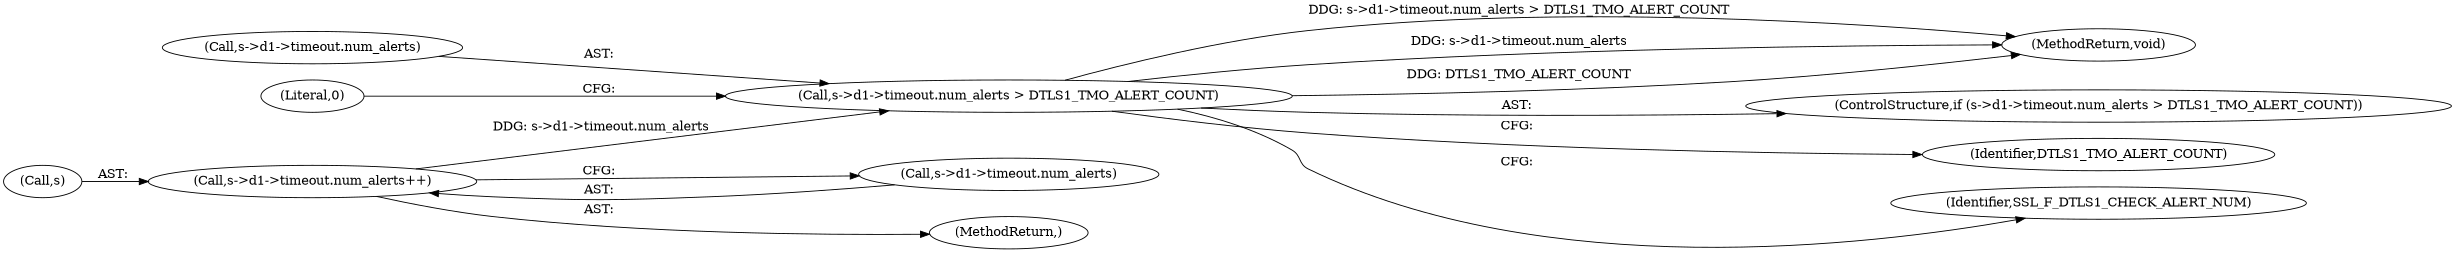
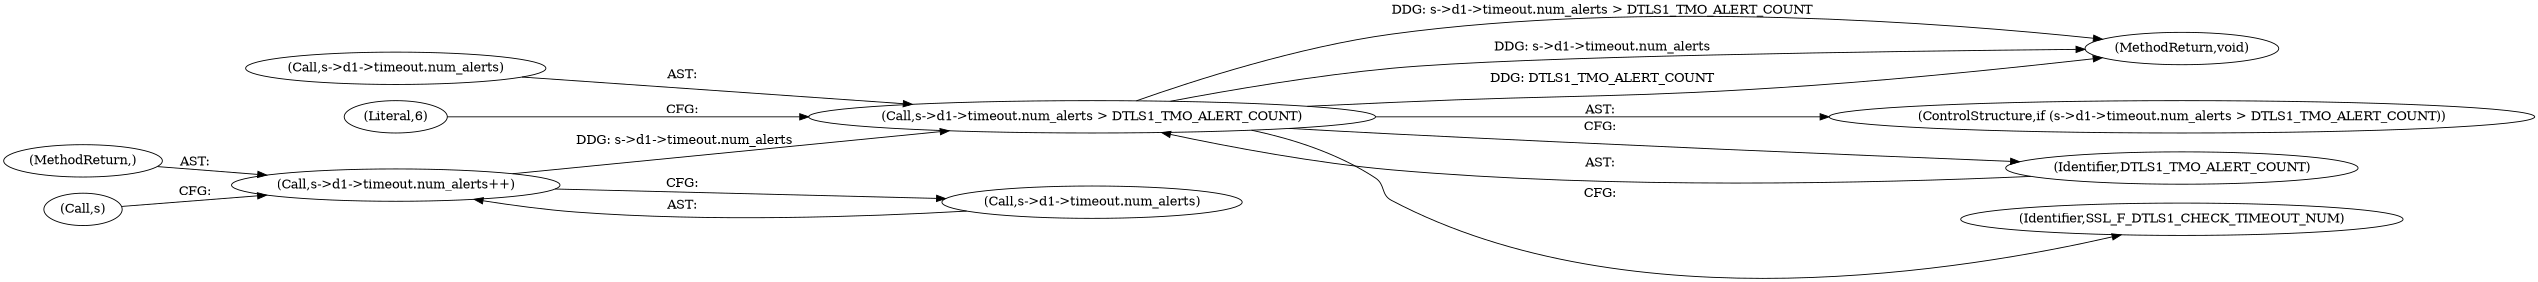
node "(Literal,0)": label "(Literal,0)" -> "(Literal,6)"
edge "(Call,s)" -> "(Call,s->d1->timeout.num_alerts++)": label "AST: " -> "CFG: "
edge "(Identifier,DTLS1_TMO_ALERT_COUNT)" -> "(Call,s->d1->timeout.num_alerts > DTLS1_TMO_ALERT_COUNT)": added, label "AST:"
node "(Identifier,SSL_F_DTLS1_CHECK_ALERT_NUM)": label "(Identifier,SSL_F_DTLS1_CHECK_ALERT_NUM)" -> "(Identifier,SSL_F_DTLS1_CHECK_TIMEOUT_NUM)"
edge "(Call,s->d1->timeout.num_alerts++)" -> "(MethodReturn,)": reversed
